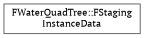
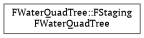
node "FWaterQuadTree::FStaging InstanceData": label "FWaterQuadTree::FStaging InstanceData" -> "FWaterQuadTree::FStaging FWaterQuadTree"
